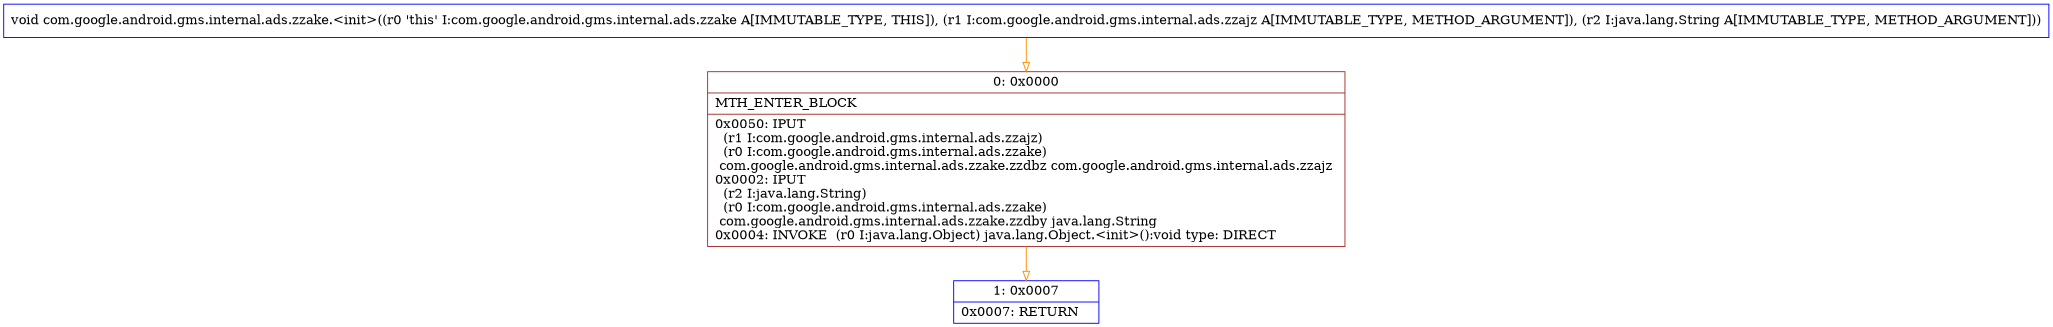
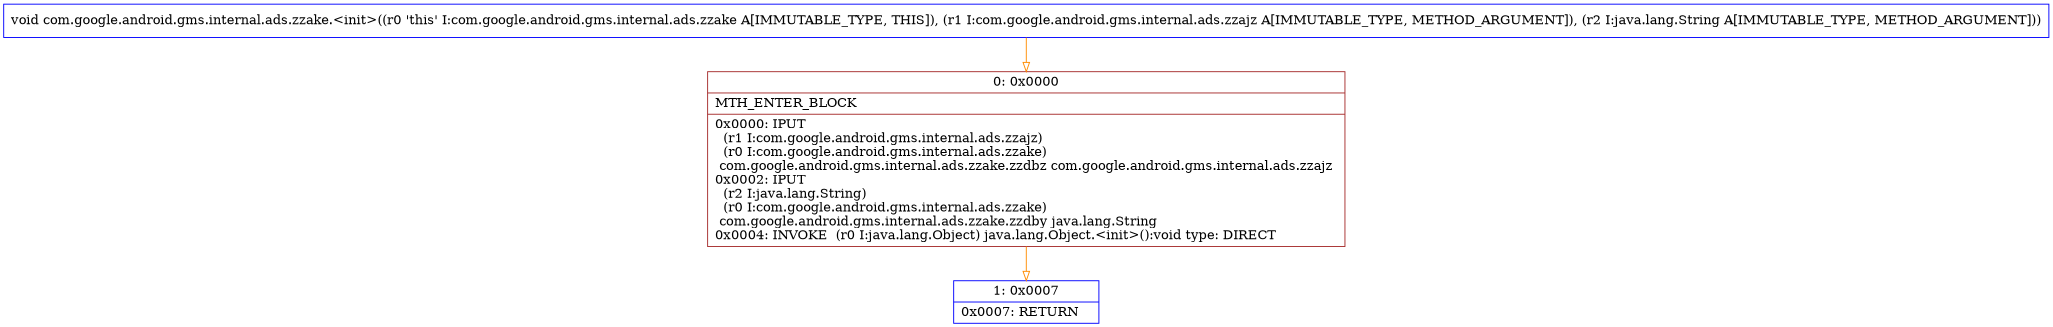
node "0: 0x0000": text "0x0050: IPUT" -> "0x0000: IPUT"
